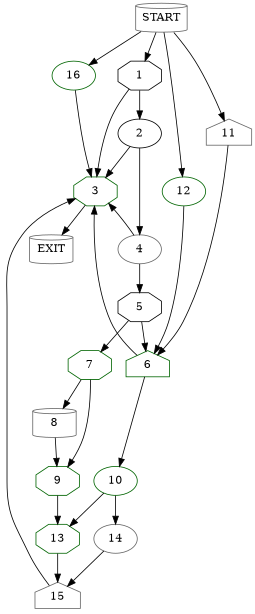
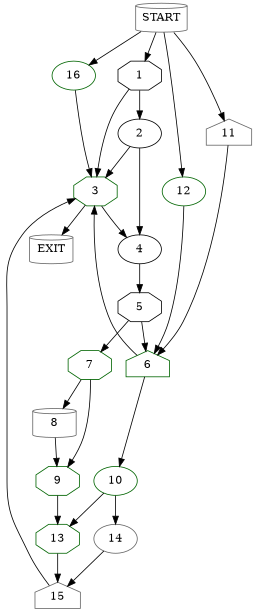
edge "4" -> "3": reversed
node "4": color gray40 -> black
